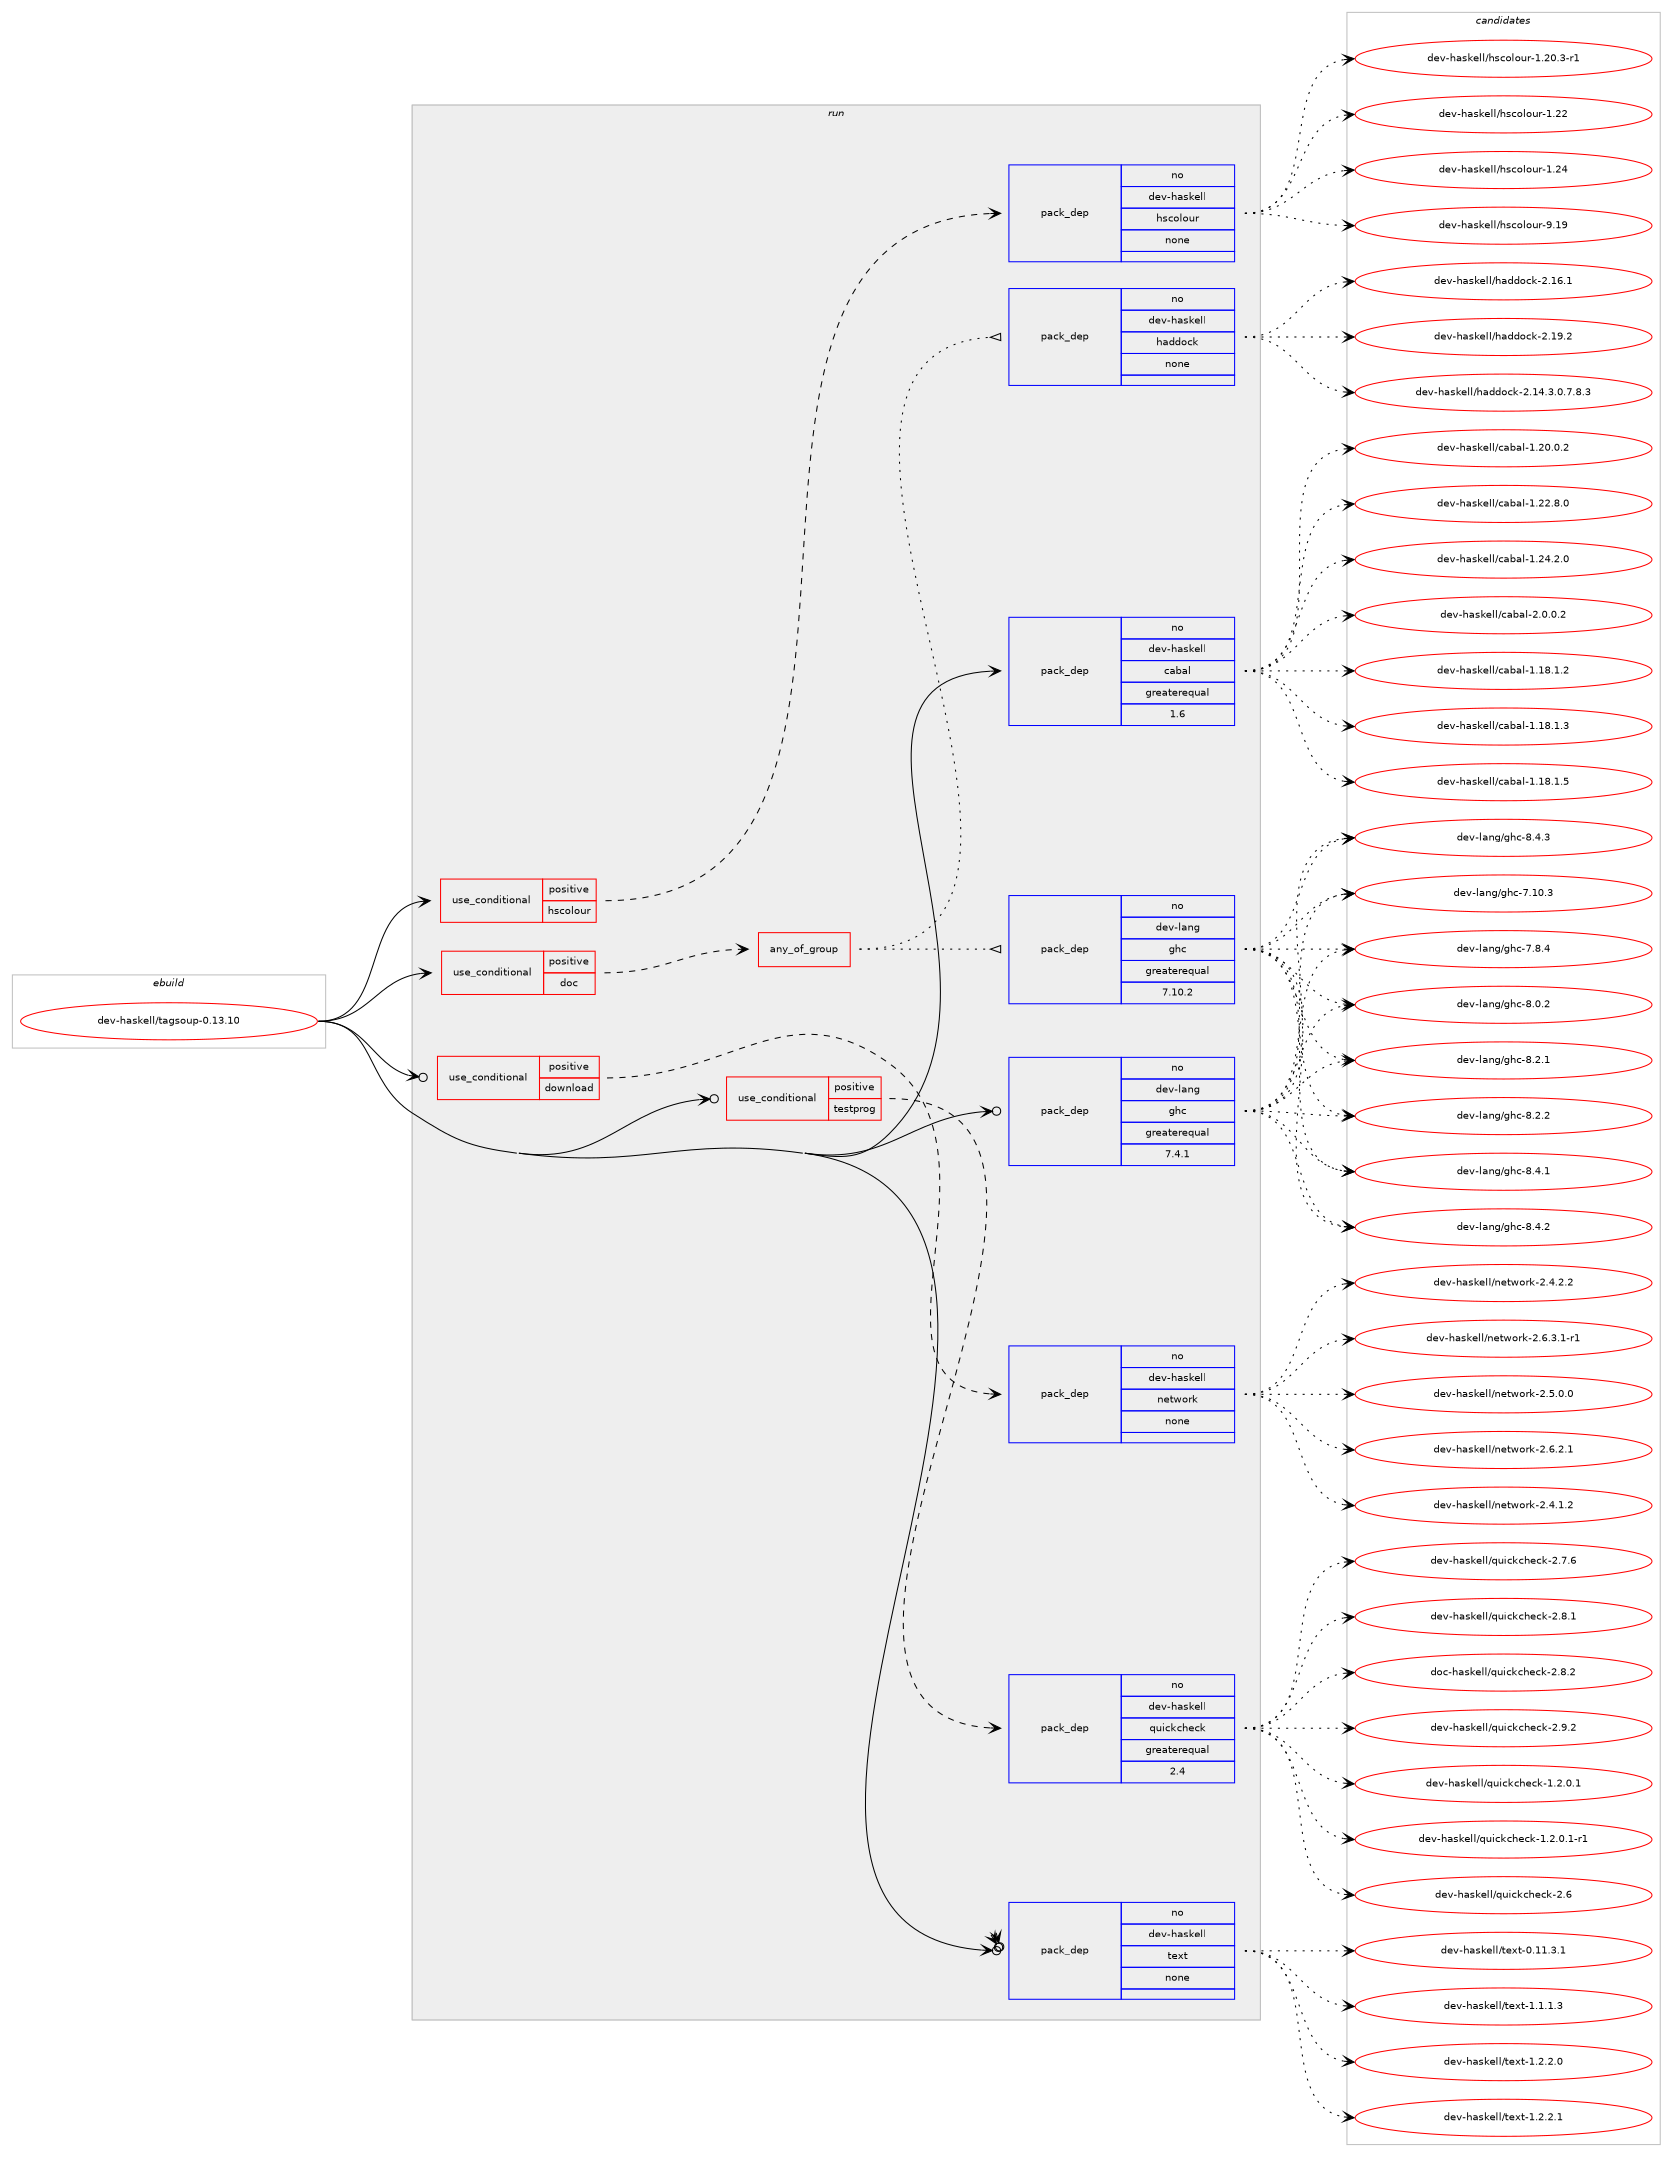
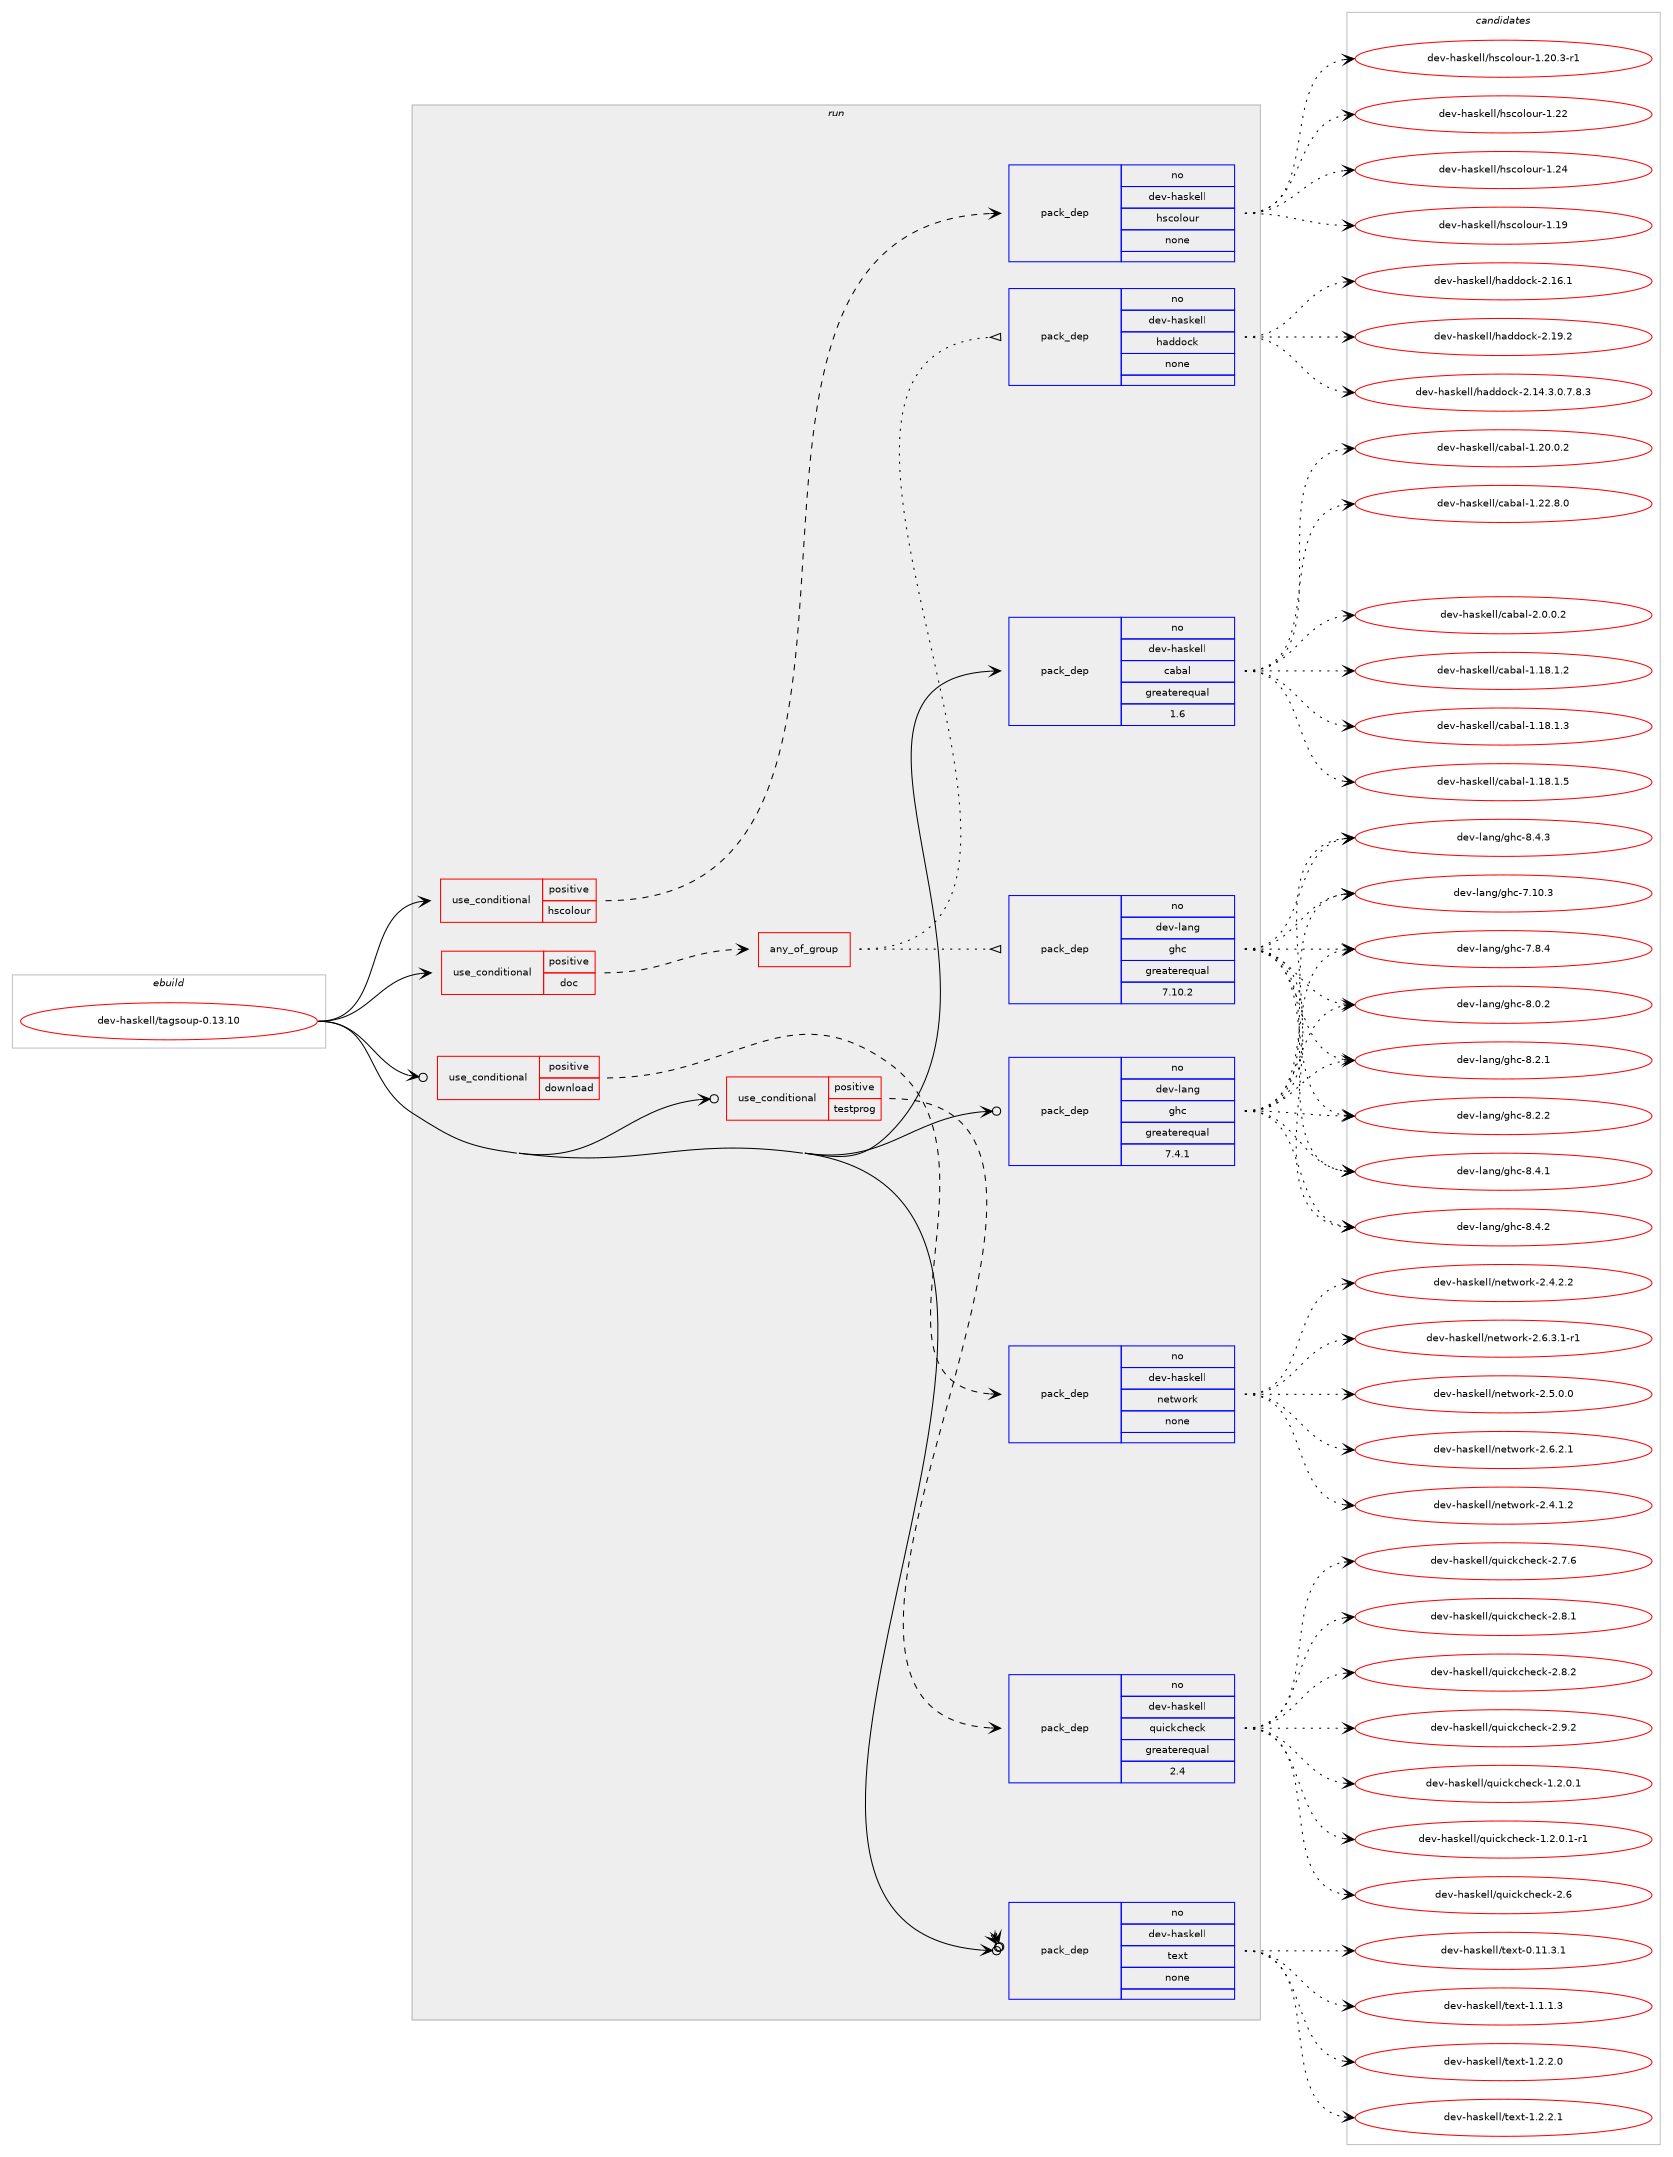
node "dev-haskell/hscolour-9.19": label "dev-haskell/hscolour-9.19" -> "dev-haskell/hscolour-1.19"
node "dev-haskell/cabal-1.24.2.0": removed
node "doc-haskell/quickcheck-2.8.2": label "doc-haskell/quickcheck-2.8.2" -> "dev-haskell/quickcheck-2.8.2"
